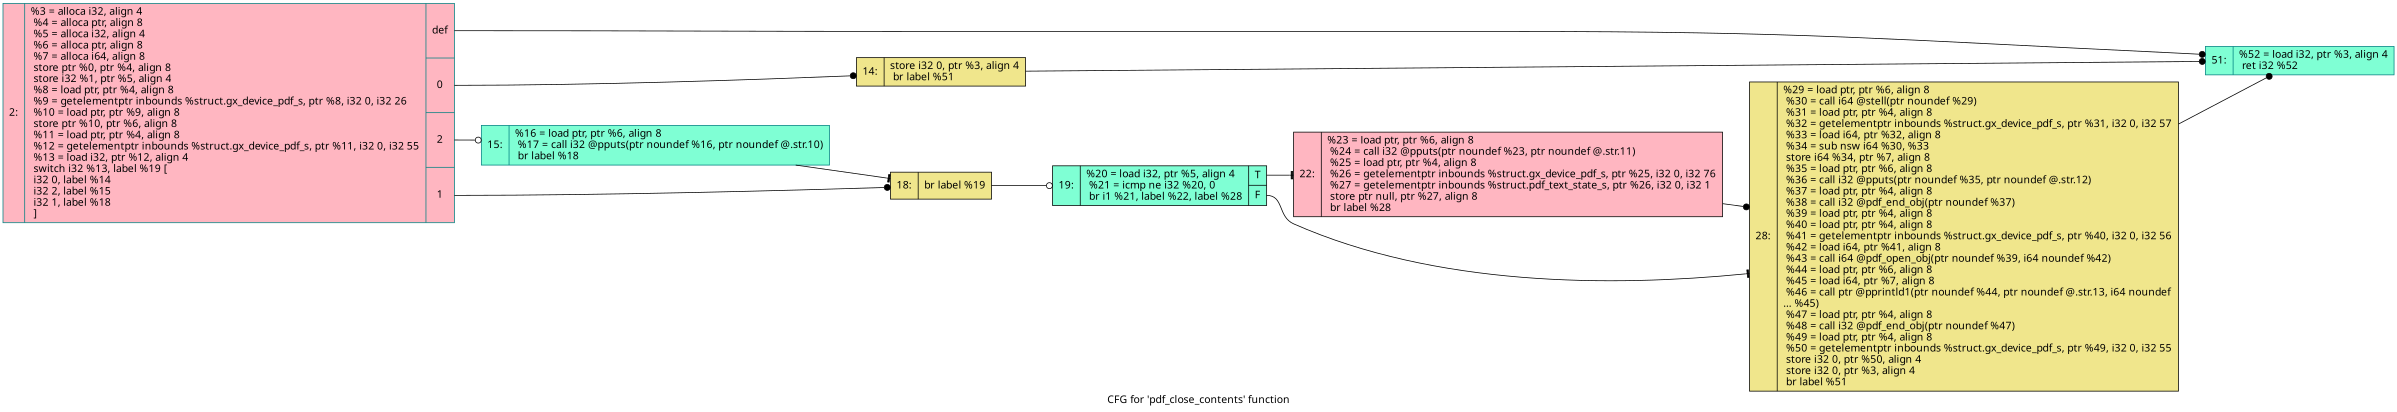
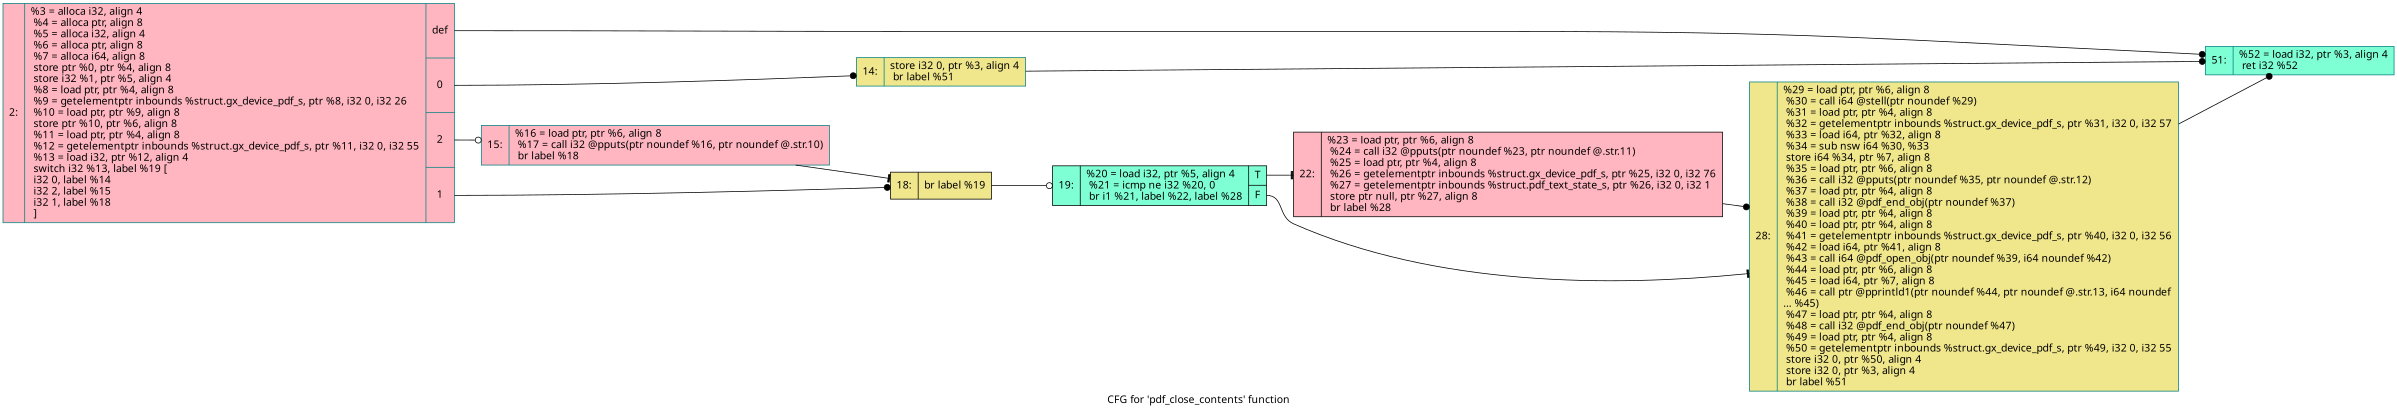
node "14:": color black -> teal
node "15:": fillcolor aquamarine -> lightpink
node "28:": color black -> teal
